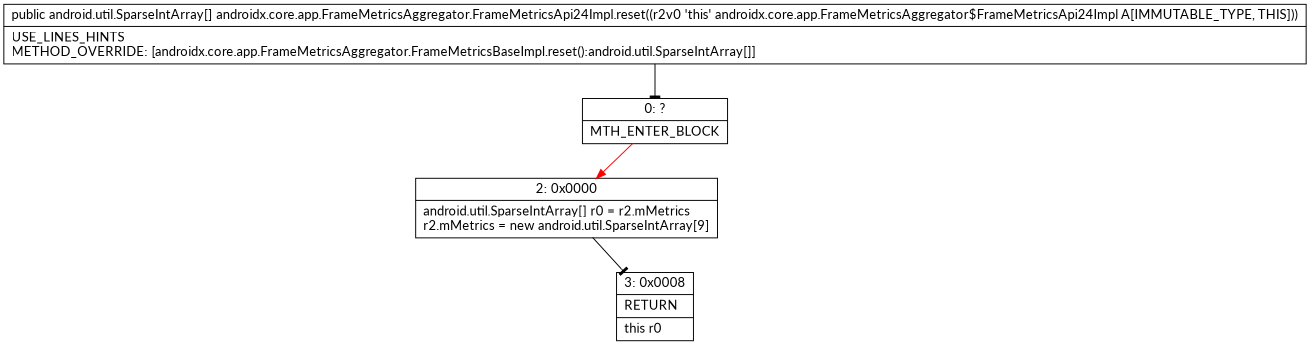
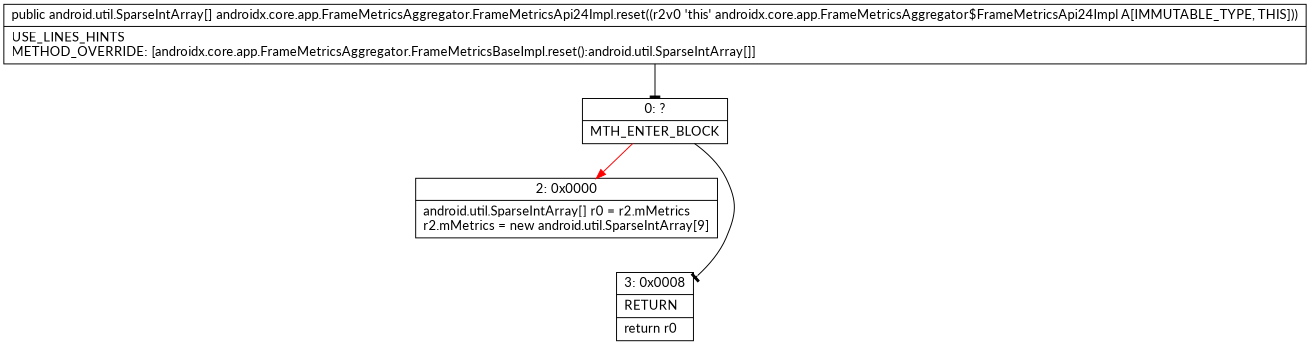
edge "2: 0x0000" -> "3: 0x0008": now "0: ?" -> "3: 0x0008"
node "3: 0x0008": text "this r0" -> "return r0"
